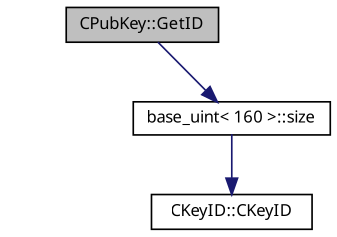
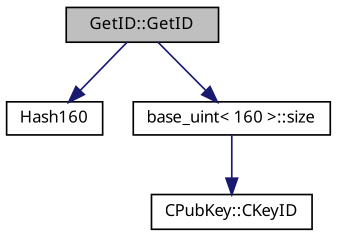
node "CPubKey::GetID": label "CPubKey::GetID" -> "GetID::GetID"
node "Hash160": added
node "CKeyID::CKeyID": label "CKeyID::CKeyID" -> "CPubKey::CKeyID"
